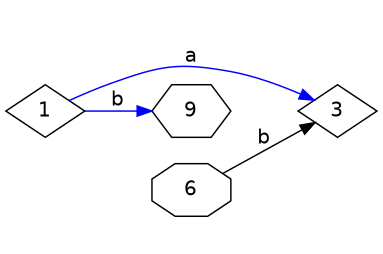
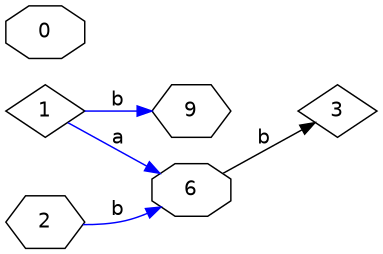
node "0": added
edge "1" -> "3": now "1" -> "6"
node "2": added
